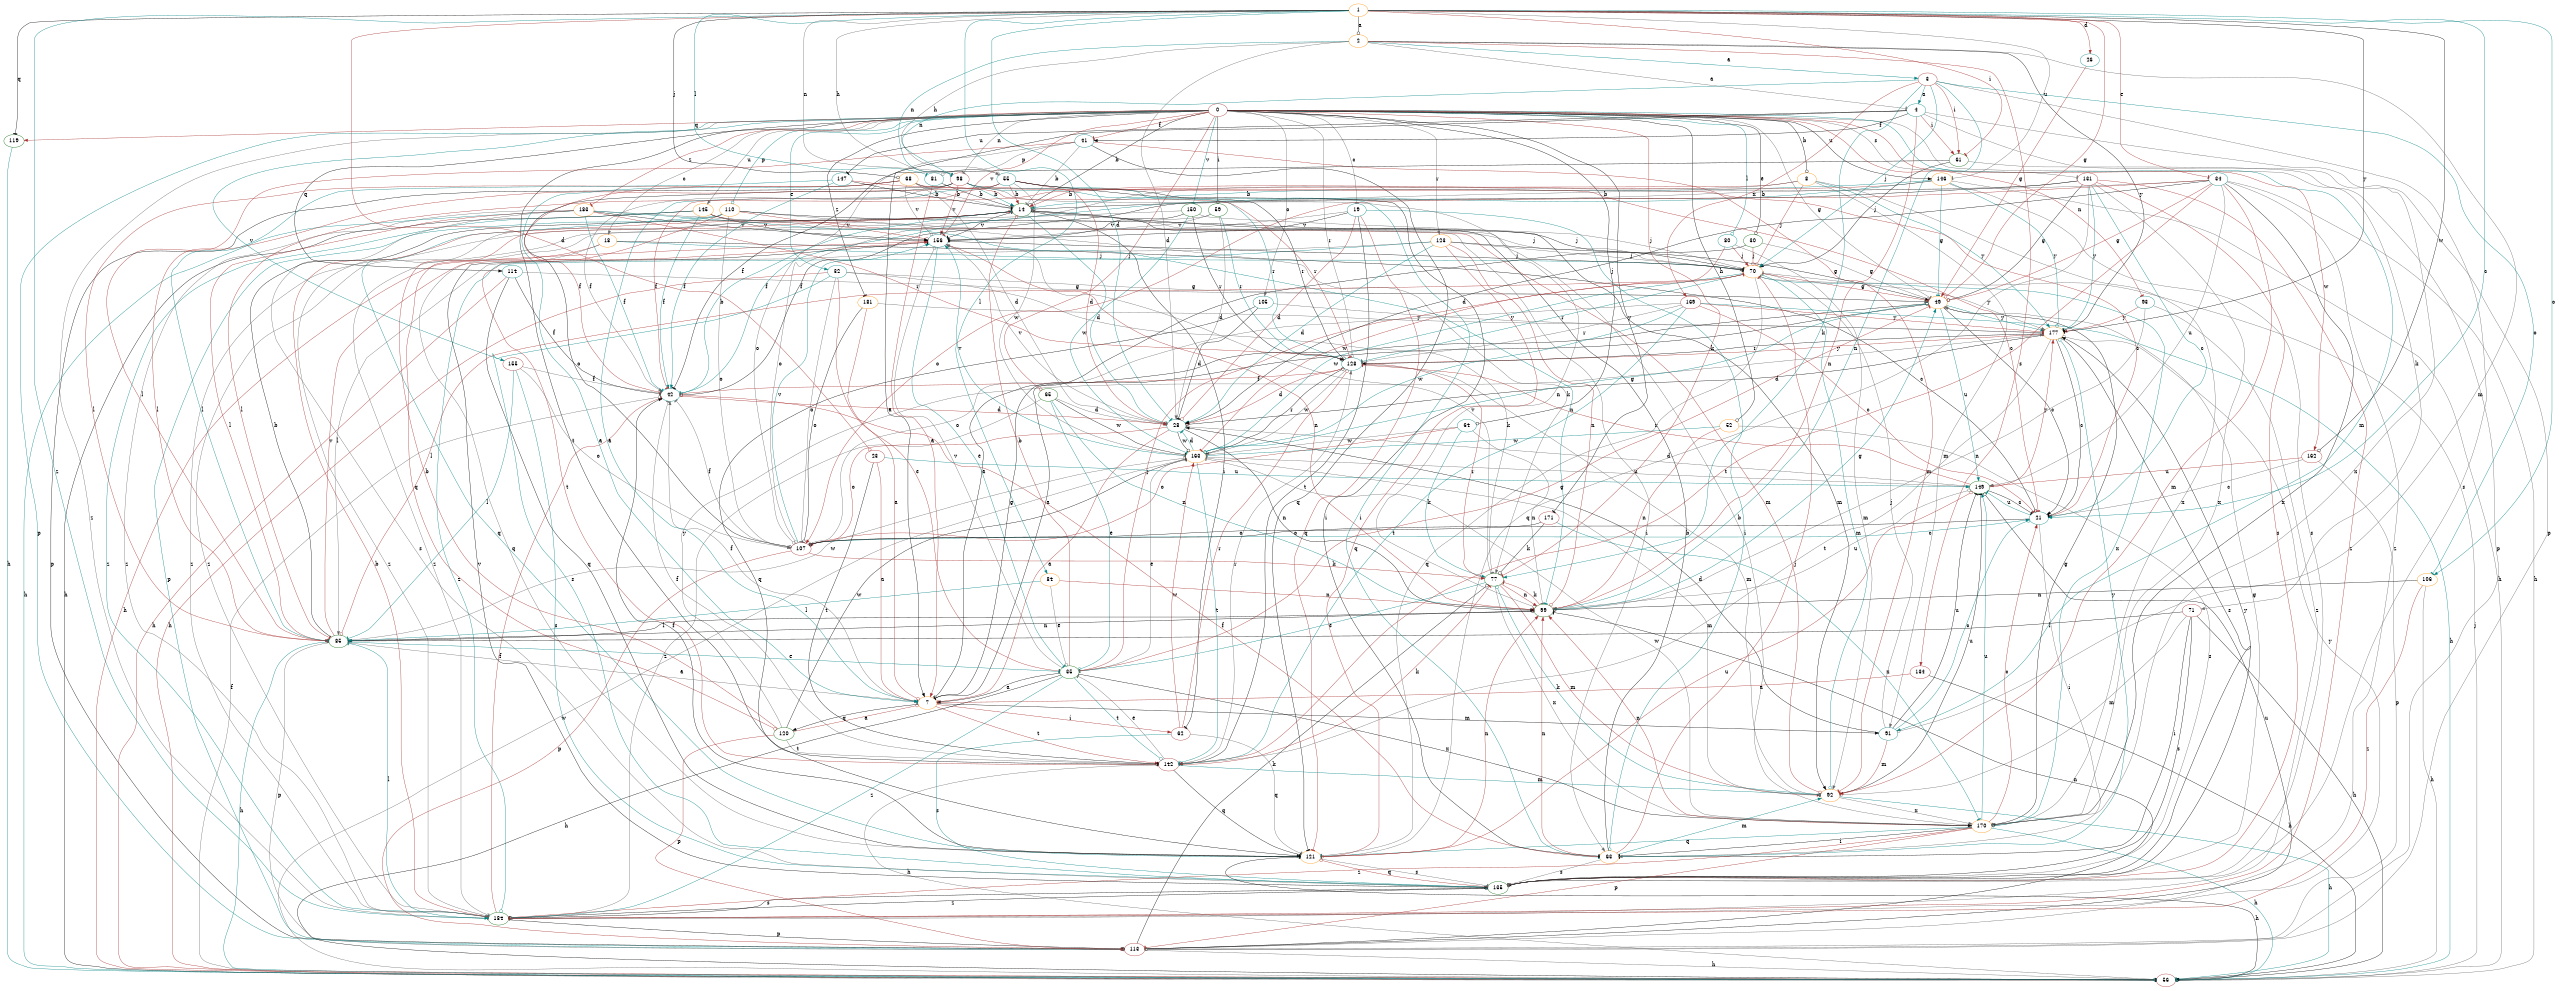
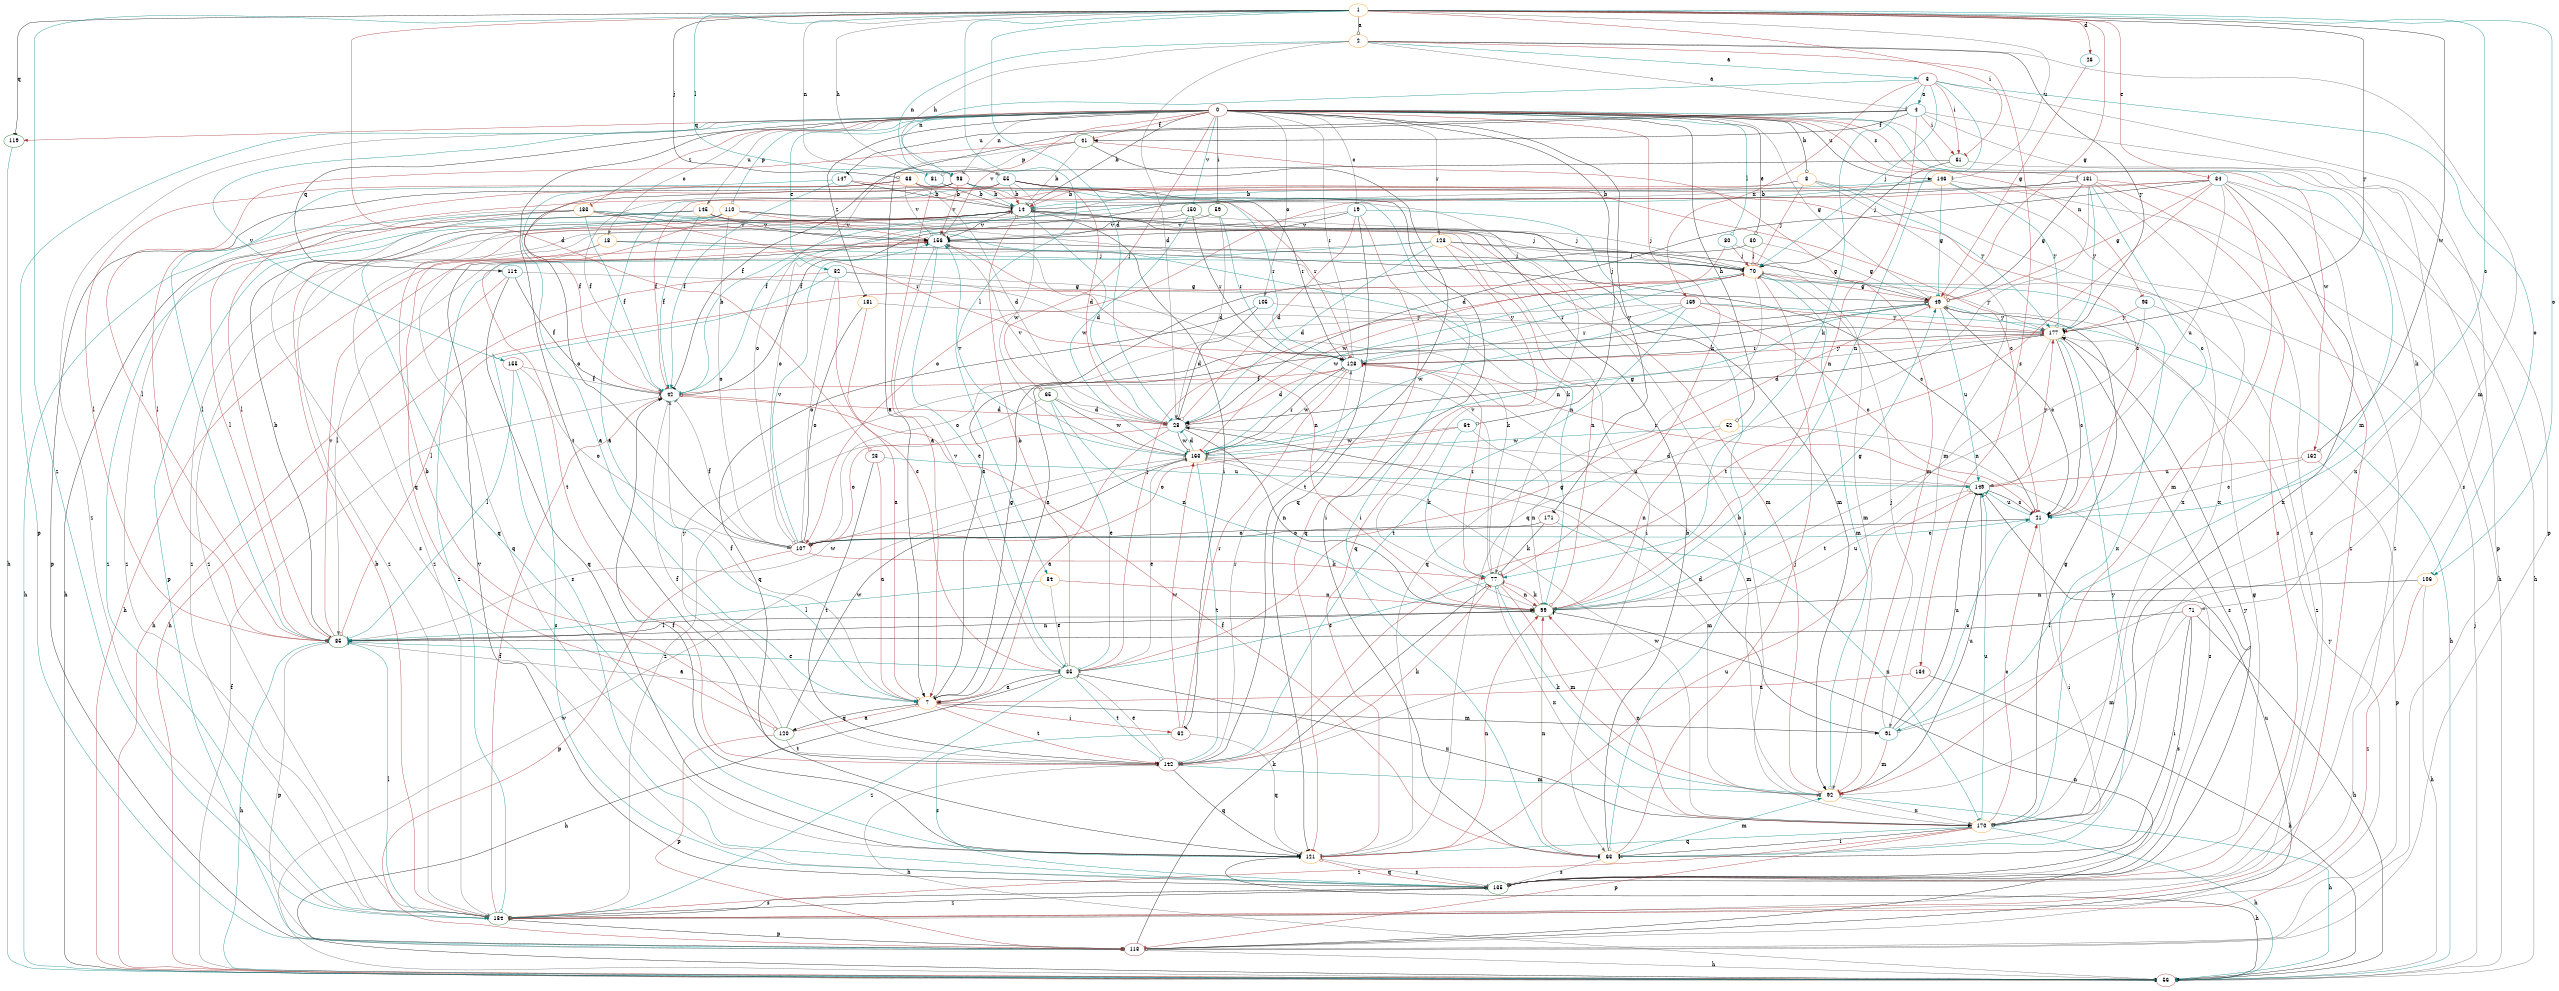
node "41": color teal -> darkgreen
